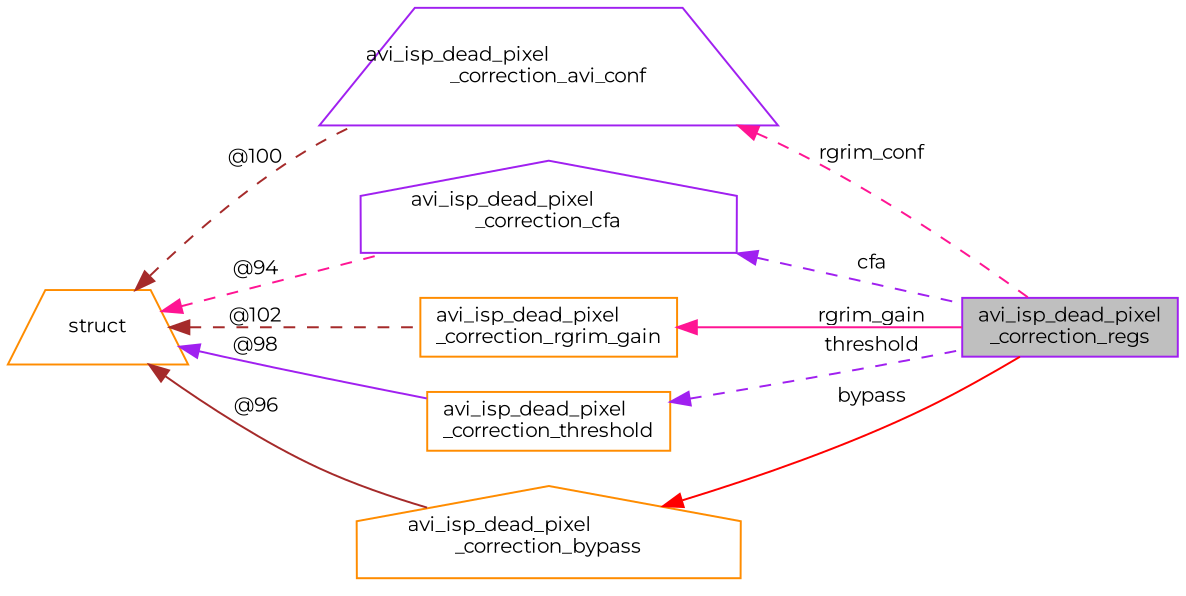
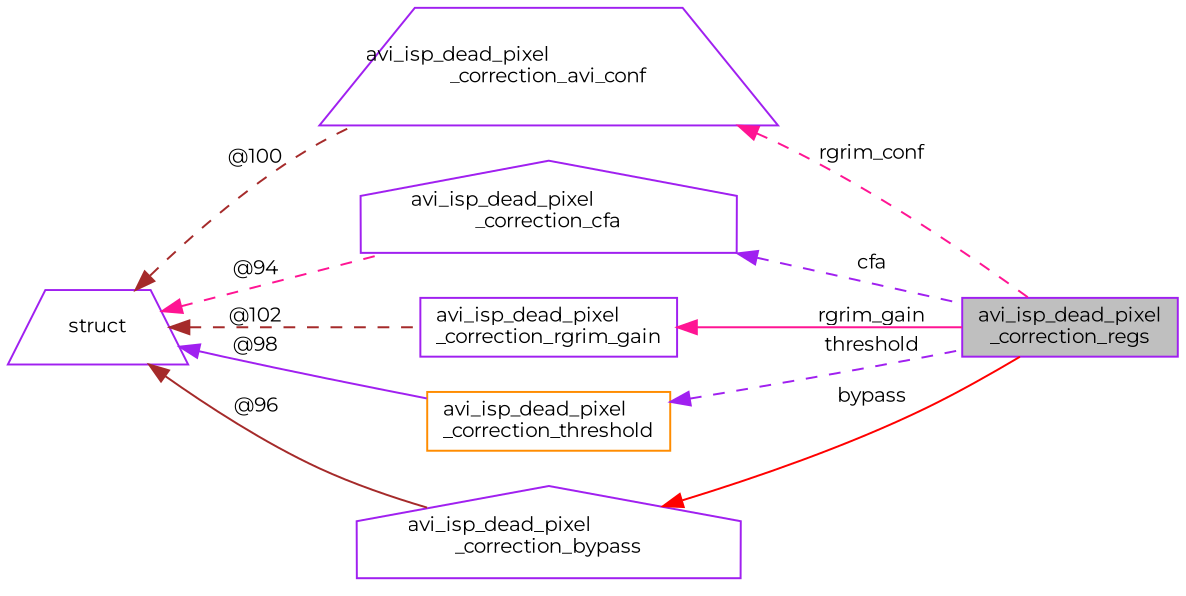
node "struct": color darkorange -> purple
node "avi_isp_dead_pixel _correction_rgrim_gain": color darkorange -> purple
node "avi_isp_dead_pixel _correction_bypass": color darkorange -> purple
